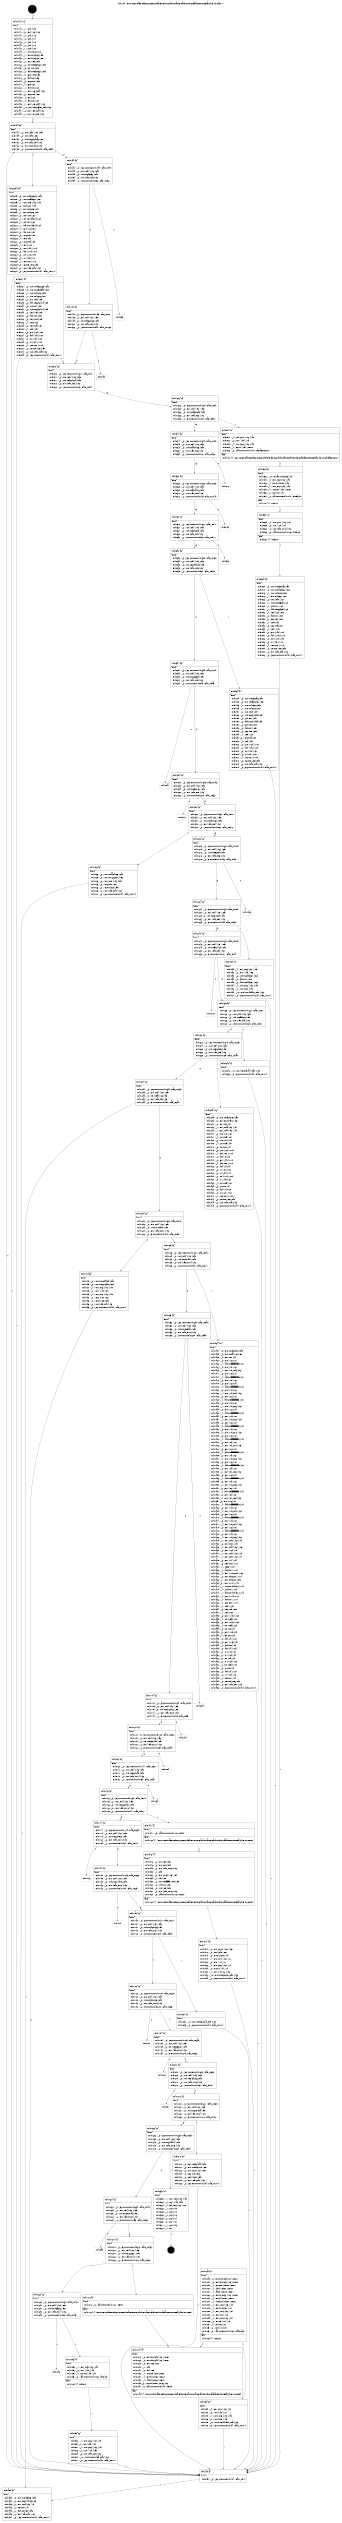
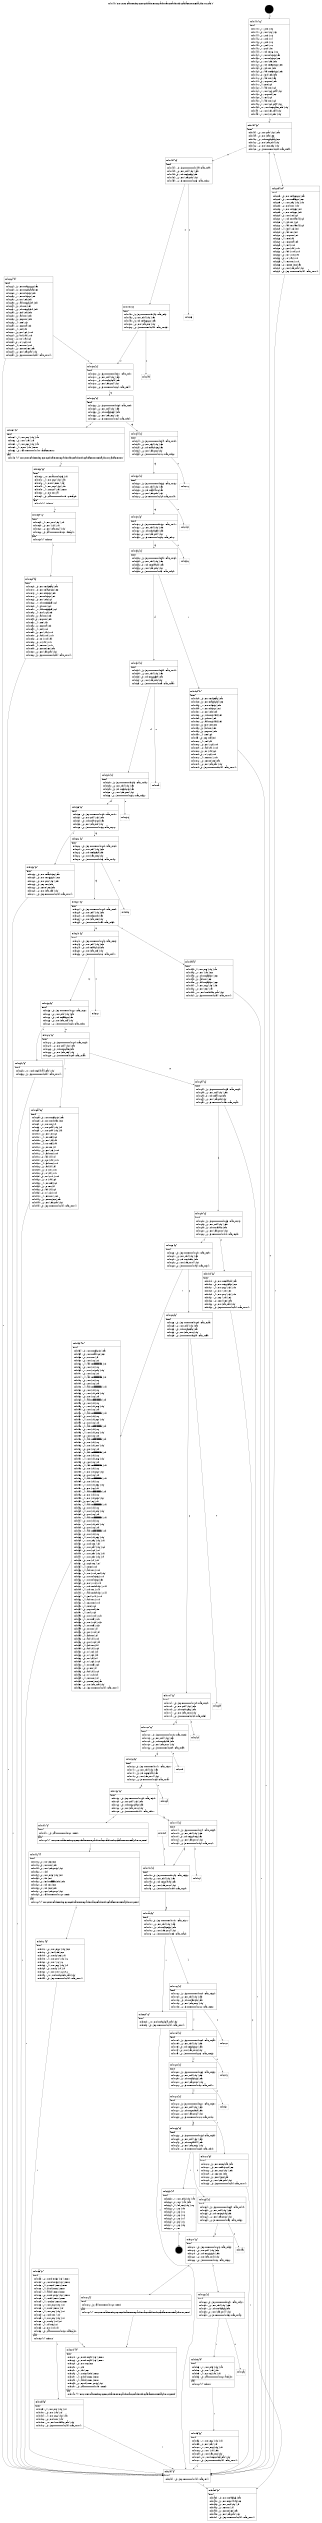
edge "0x401790 [28]" -> "0x401b09": reversed
